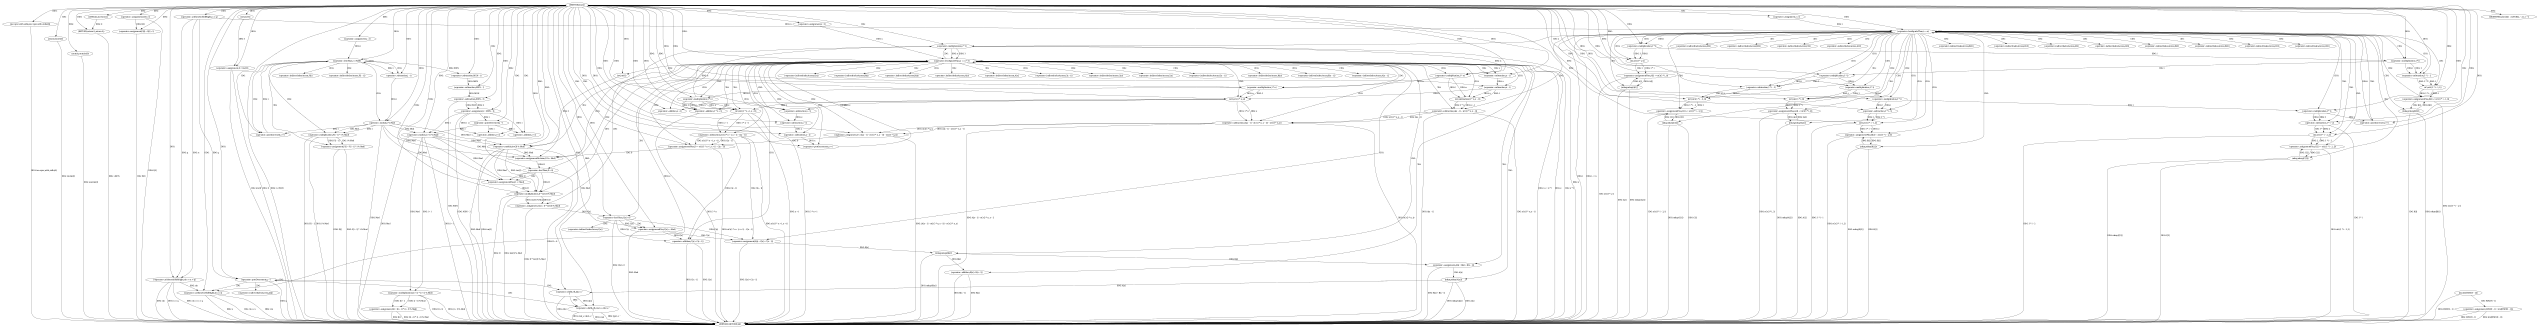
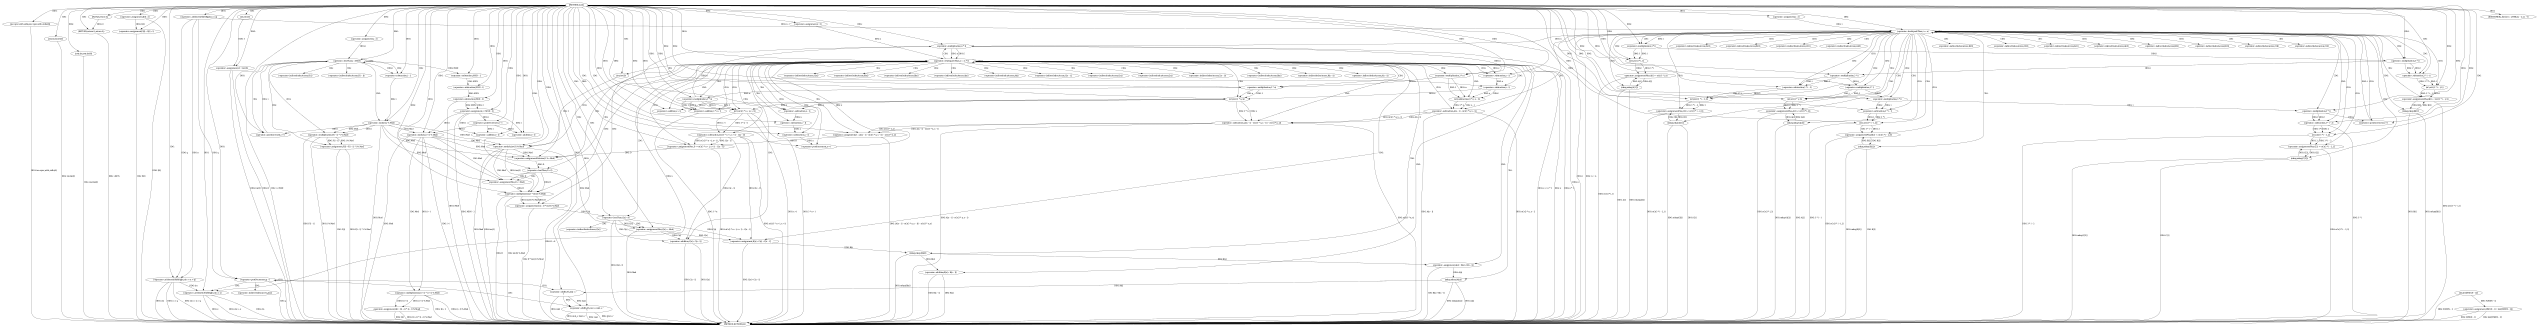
node "(LITERAL,0,return 0;)": label "(LITERAL,0,return 0;)" -> "(MXN,0,return 0;)"
